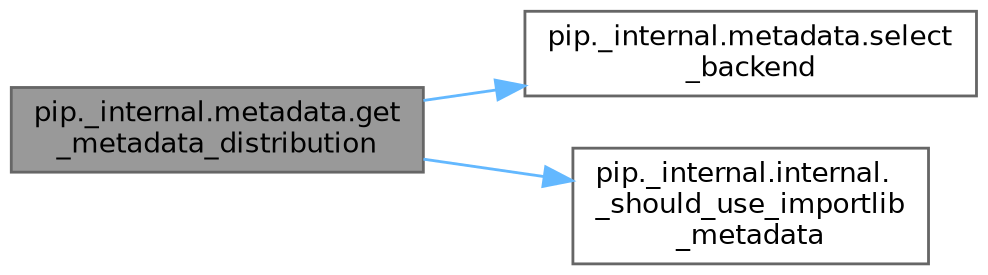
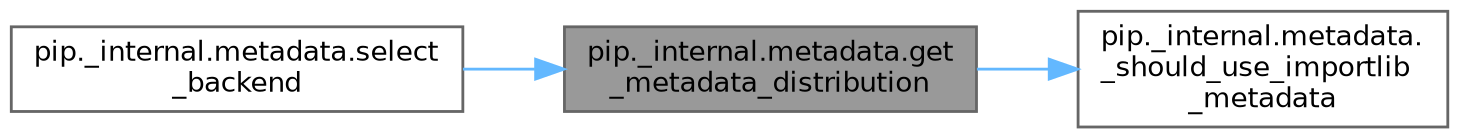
edge "pip._internal.metadata.get _metadata_distribution" -> "pip._internal.metadata.select _backend": reversed
node "pip._internal.internal. _should_use_importlib _metadata": label "pip._internal.internal. _should_use_importlib _metadata" -> "pip._internal.metadata. _should_use_importlib _metadata"
